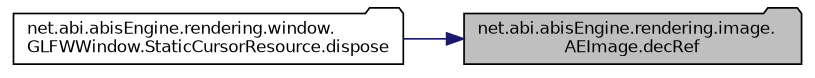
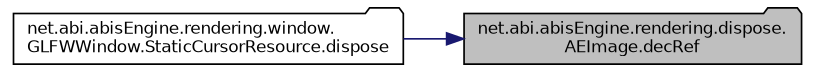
node "net.abi.abisEngine.rendering.image. AEImage.decRef": label "net.abi.abisEngine.rendering.image. AEImage.decRef" -> "net.abi.abisEngine.rendering.dispose. AEImage.decRef"
